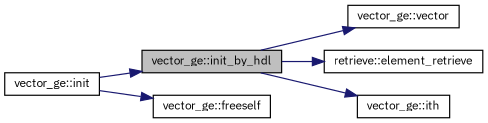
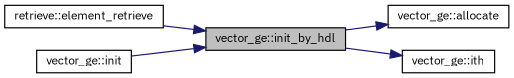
node "vector_ge::vector": label "vector_ge::vector" -> "vector_ge::allocate"
edge "vector_ge::init_by_hdl" -> "retrieve::element_retrieve": reversed
node "vector_ge::freeself": removed
